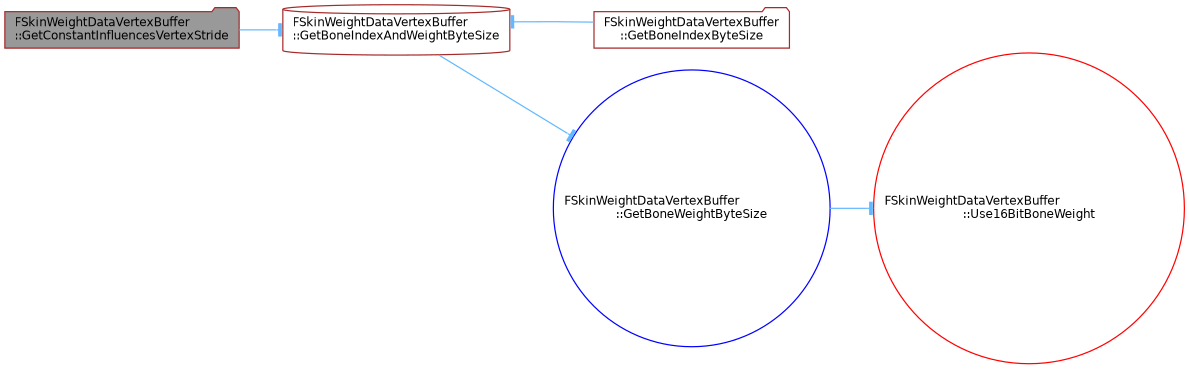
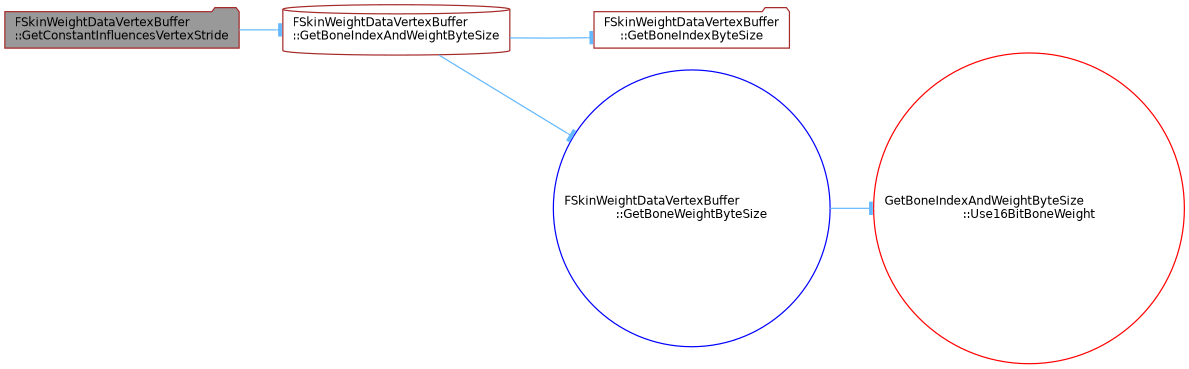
edge "FSkinWeightDataVertexBuffer ::GetBoneIndexByteSize" -> "FSkinWeightDataVertexBuffer ::GetBoneIndexAndWeightByteSize": reversed
node "FSkinWeightDataVertexBuffer ::Use16BitBoneWeight": label "FSkinWeightDataVertexBuffer ::Use16BitBoneWeight" -> "GetBoneIndexAndWeightByteSize ::Use16BitBoneWeight"
